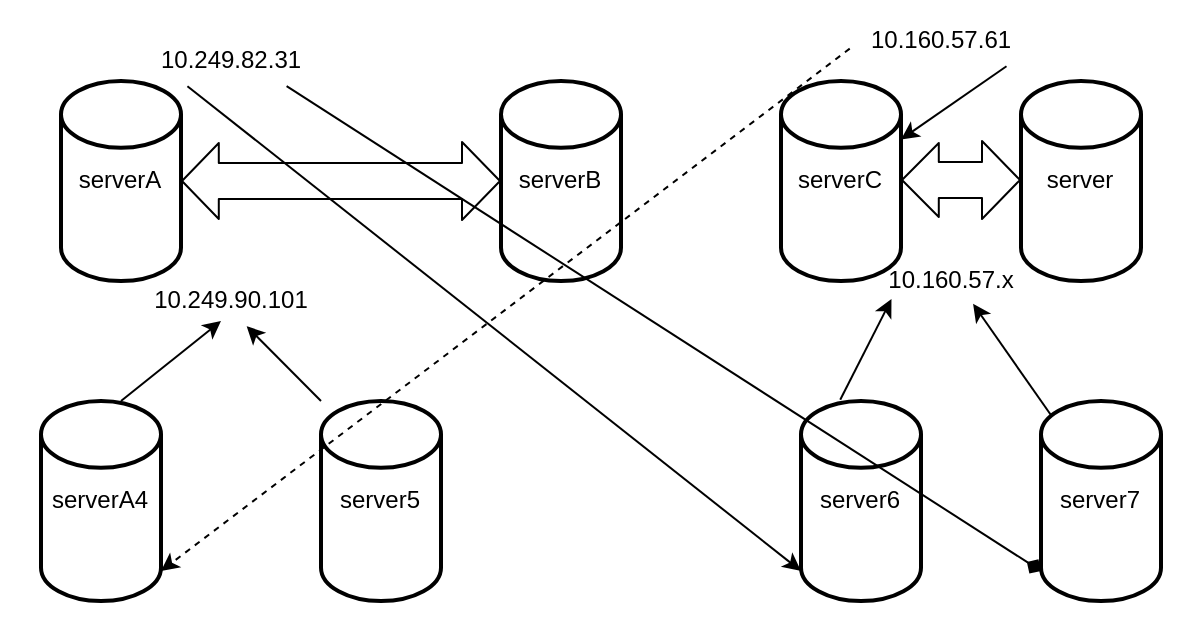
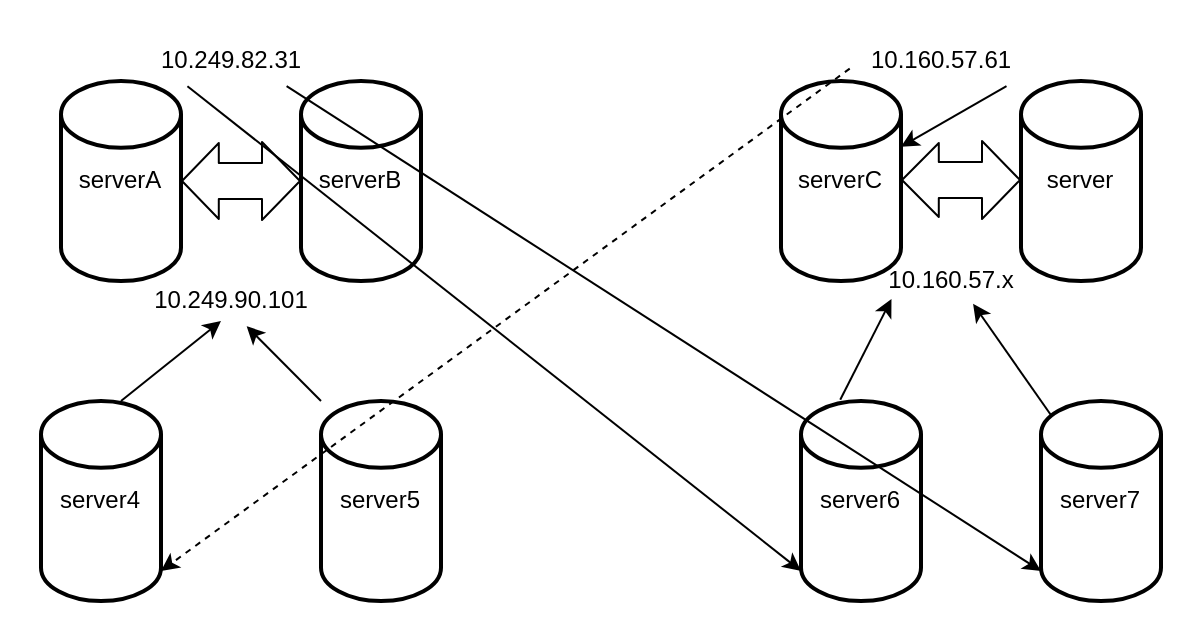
node "10.160.57.61": moved (941, 41) -> (941, 61)
node "serverB": moved (561, 181) -> (361, 181)
node "serverA4": label "serverA4" -> "server4"
edge "10.249.82.31" -> "server7": arrowhead diamond -> classic
